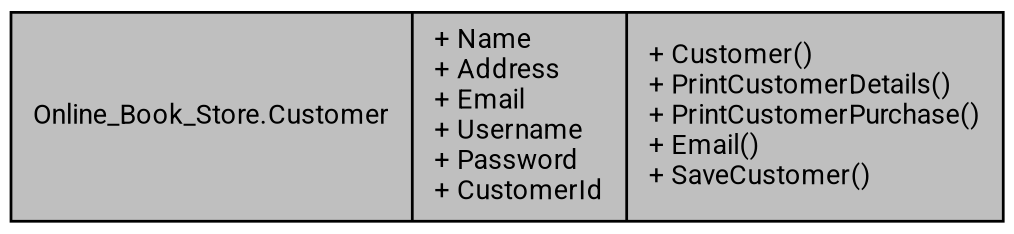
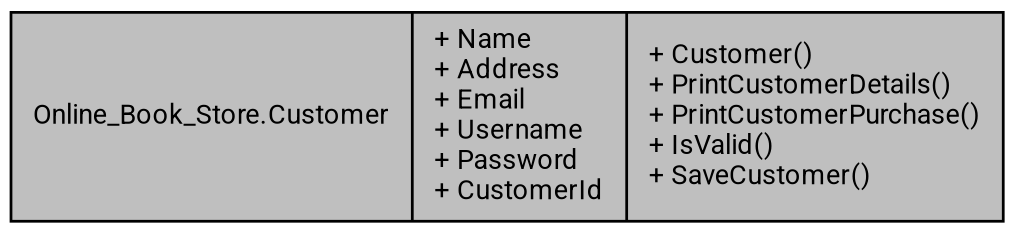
node "Online_Book_Store.Customer": text "+ Email()" -> "+ IsValid()"
